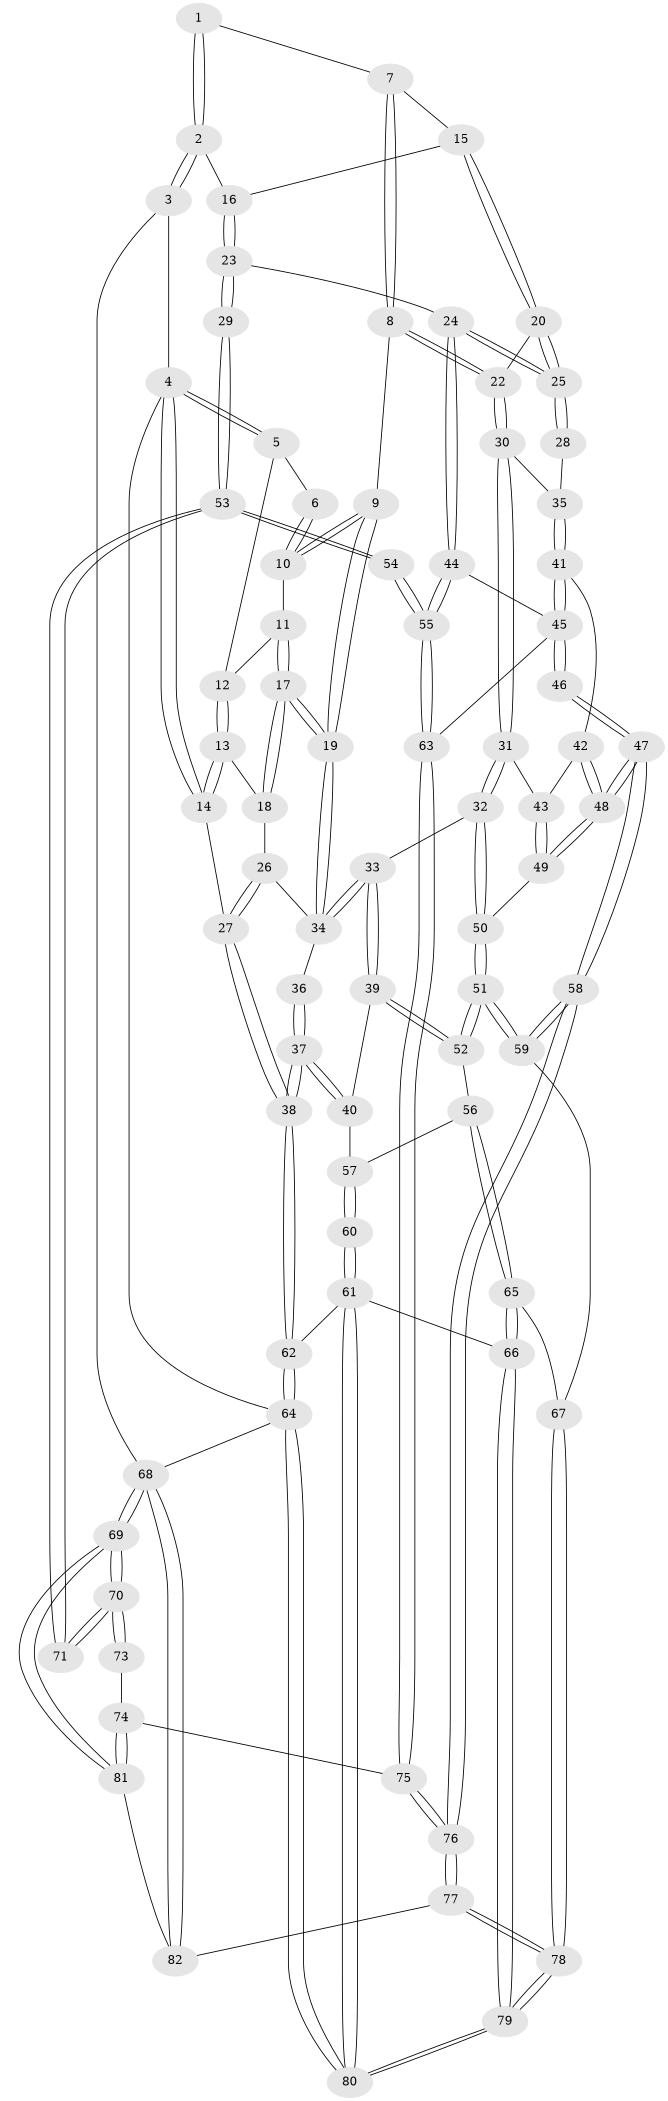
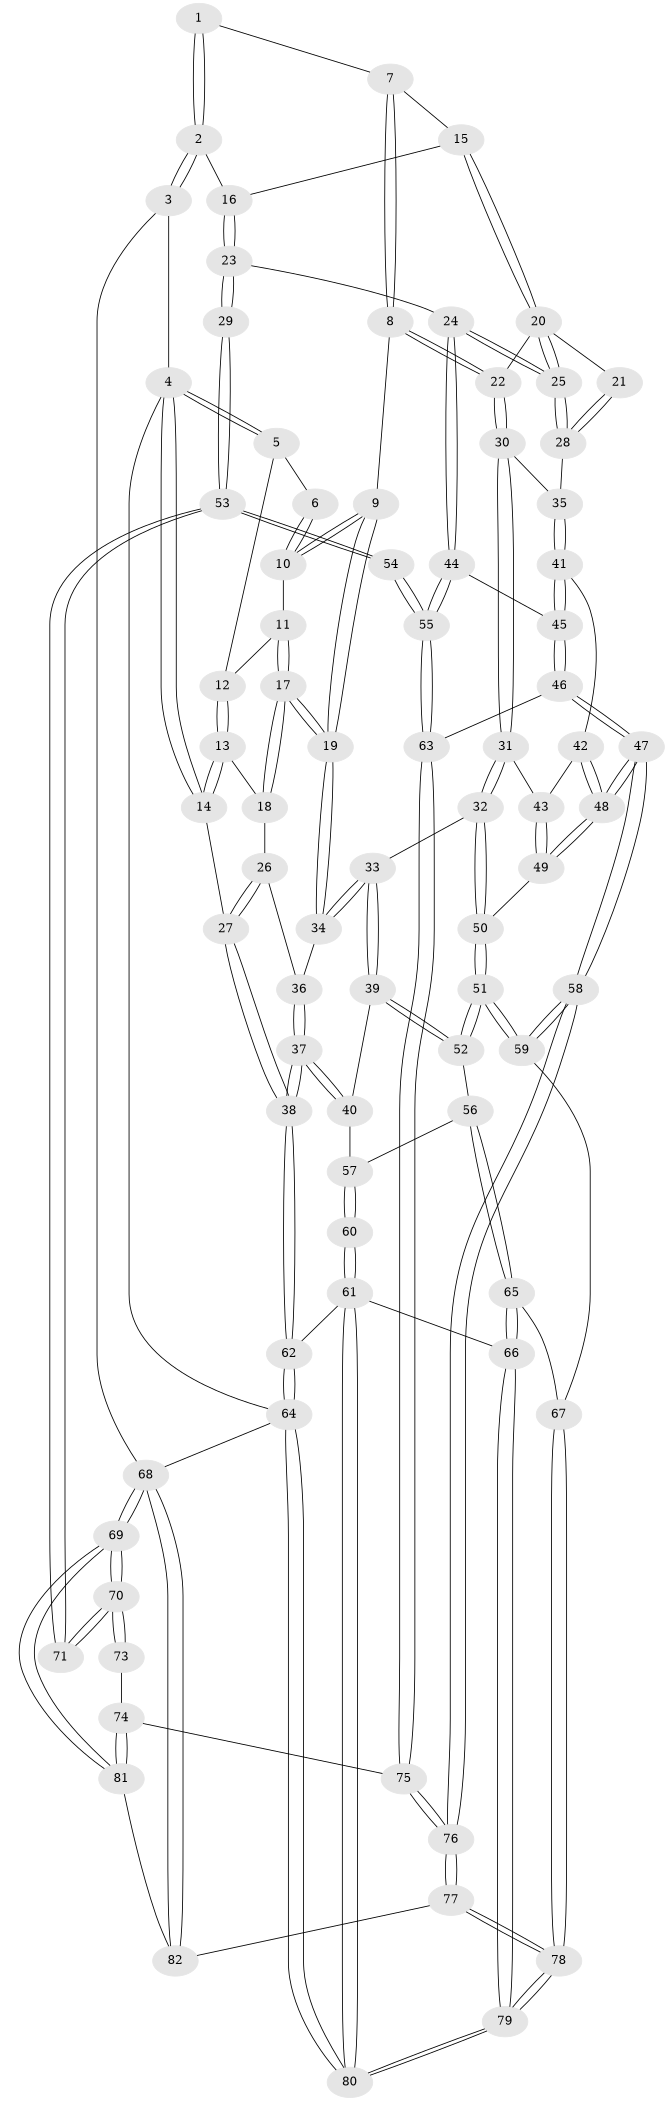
node "21": added
edge "45" -- "63": now "46" -- "63"
edge "26" -- "34": now "26" -- "36"
